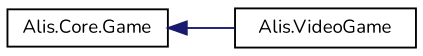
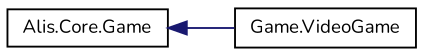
node "Alis.VideoGame": label "Alis.VideoGame" -> "Game.VideoGame"
